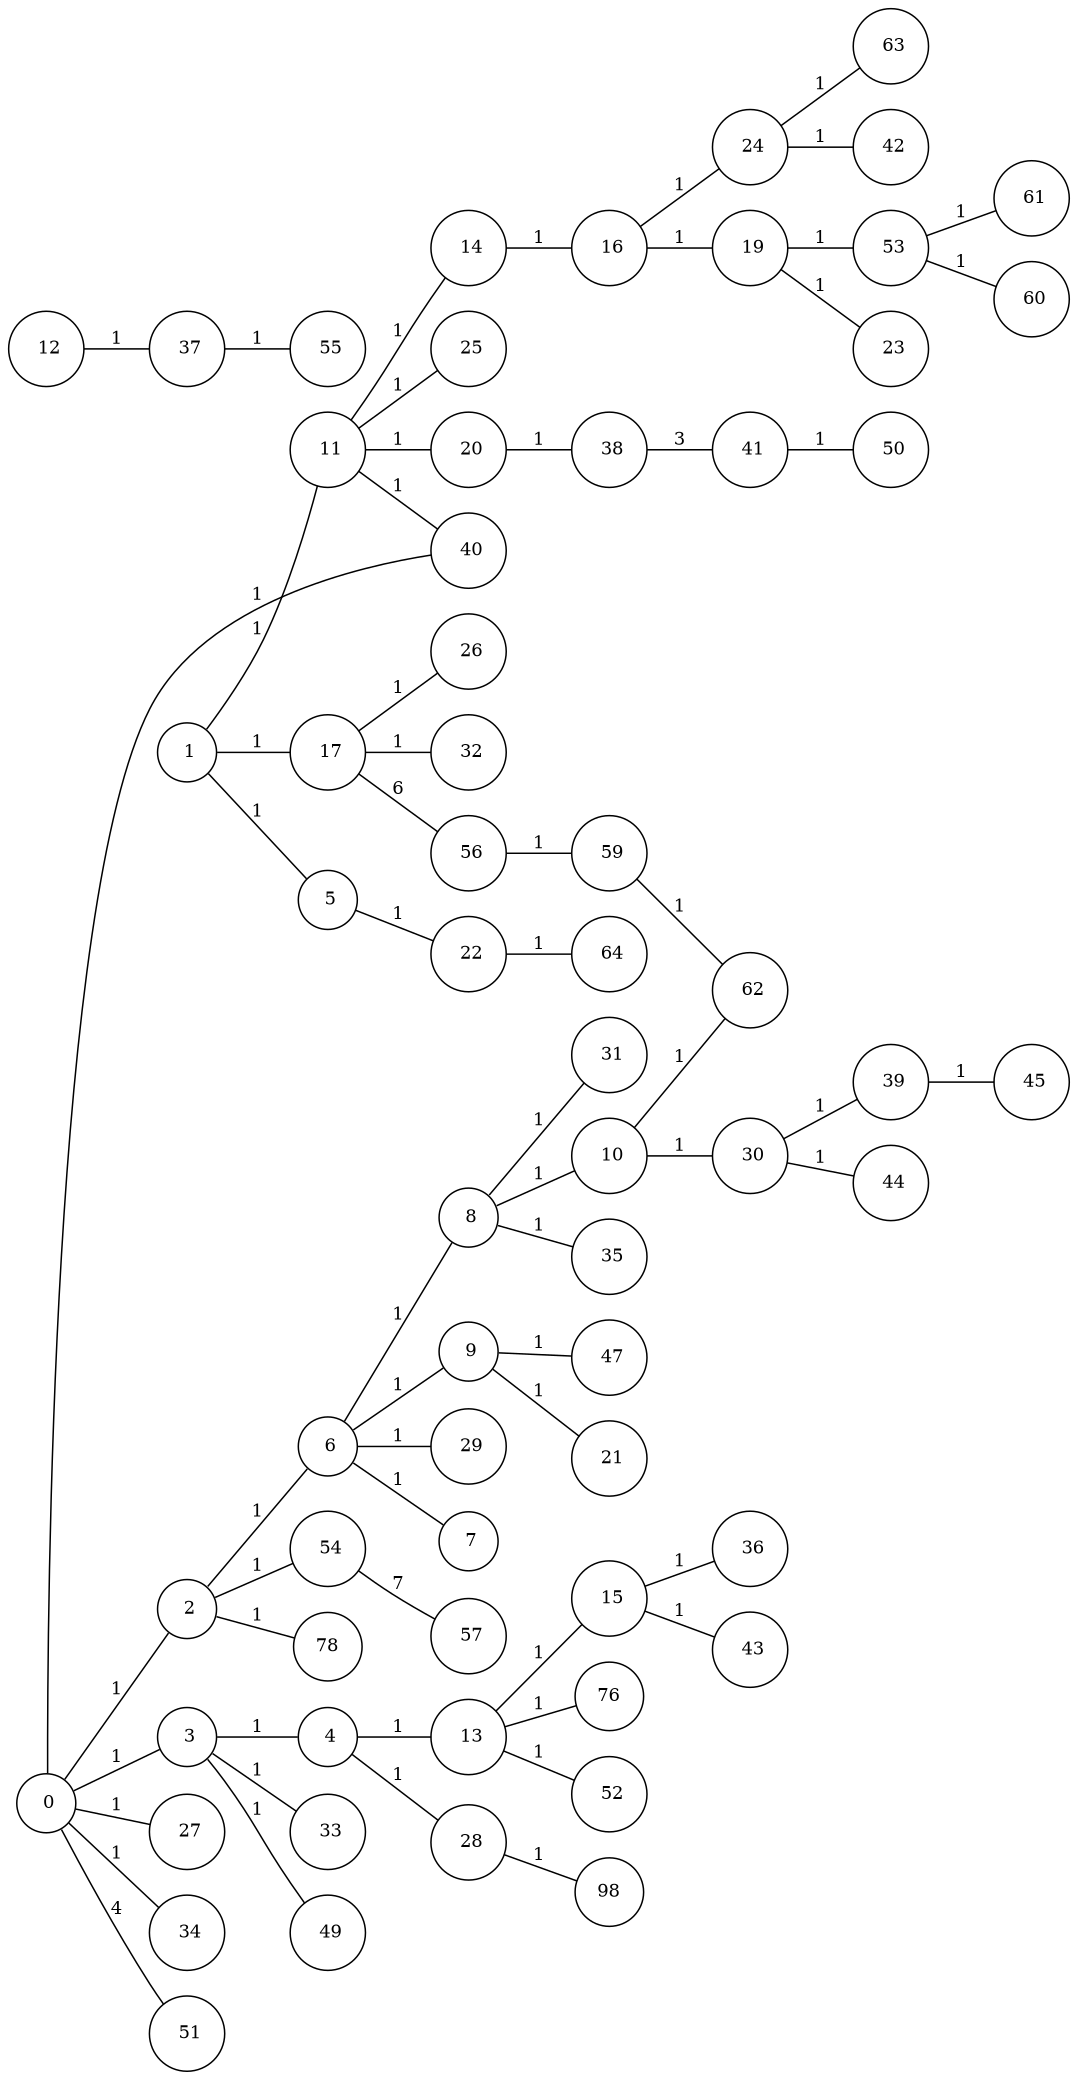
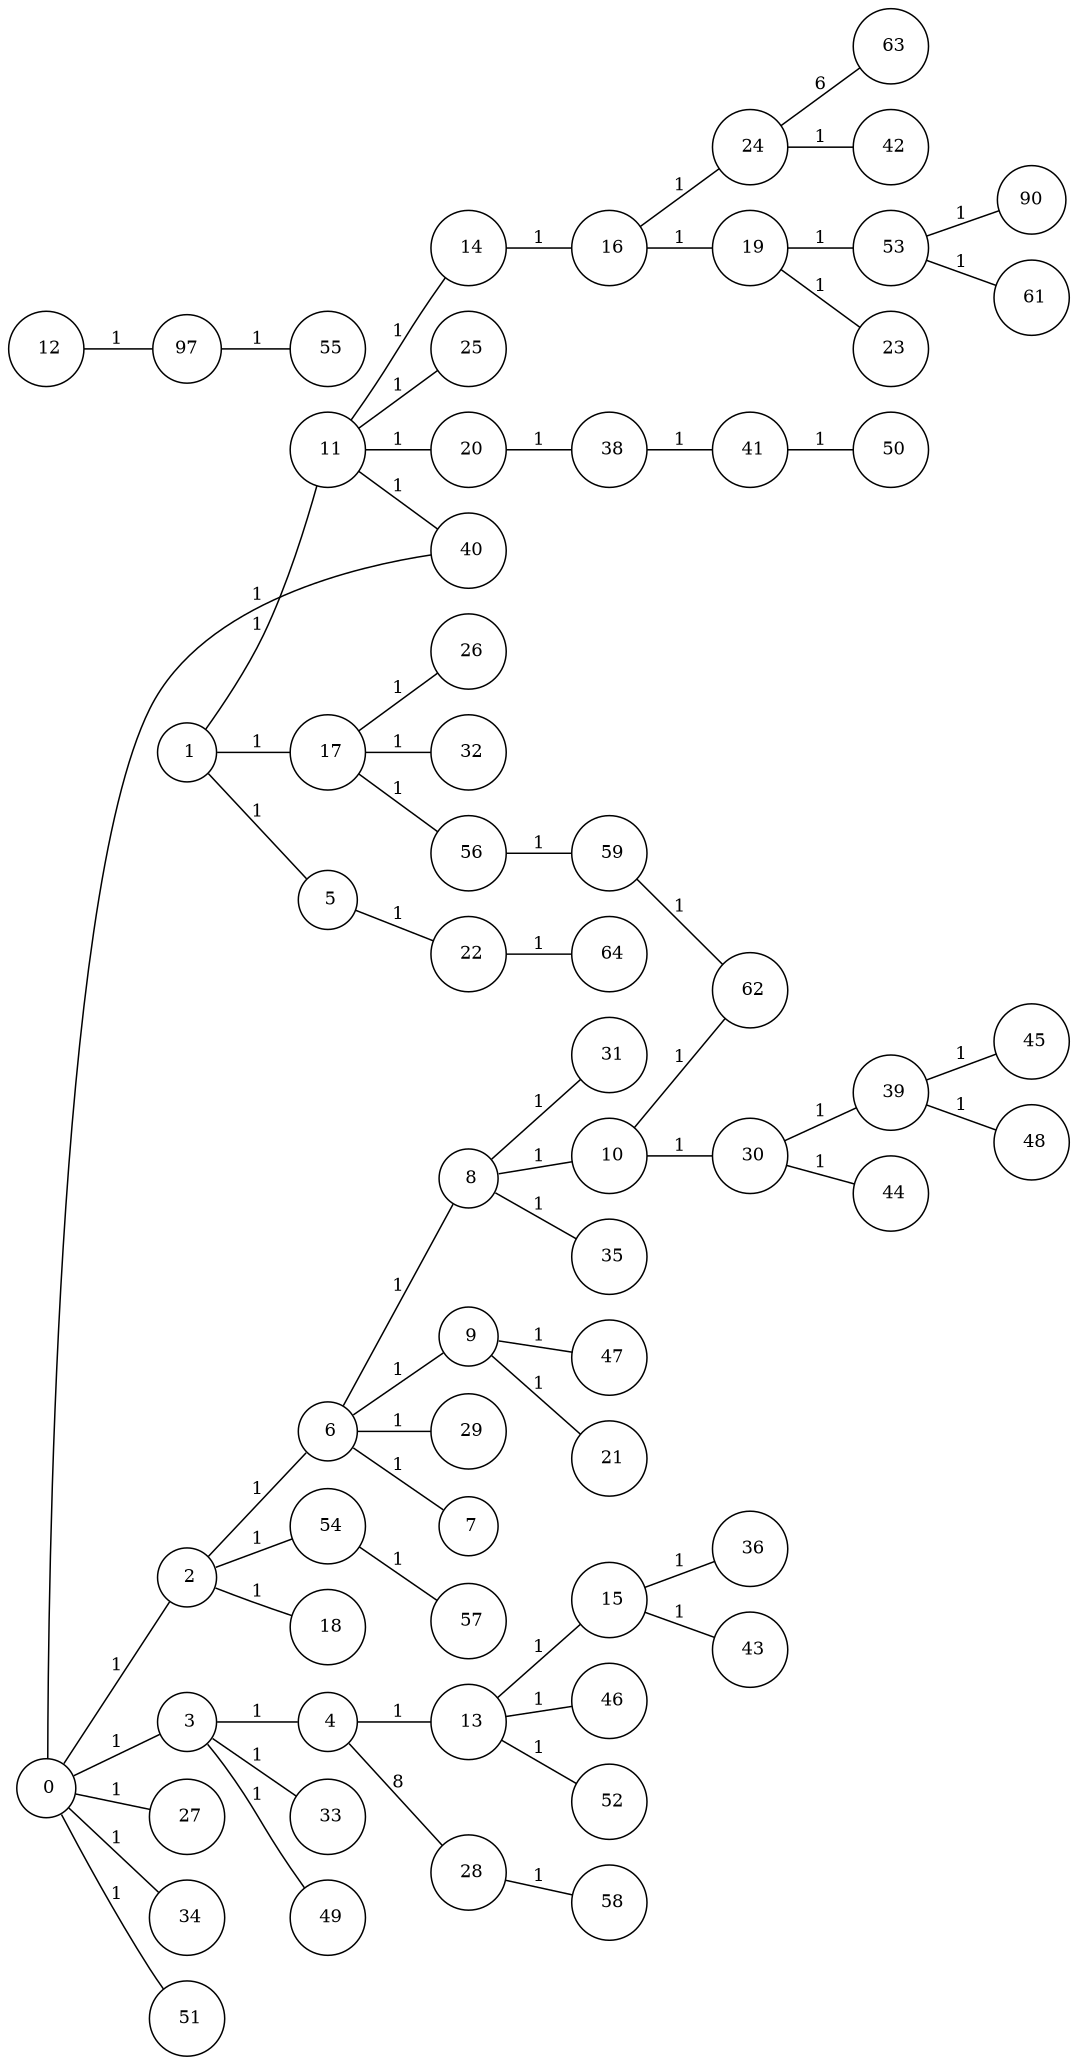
edge "63" -- "24": label "1" -> "6"
node "60": label "60" -> "90"
node "37": label "37" -> "97"
edge "38" -- "41": label "3" -> "1"
edge "17" -- "56": label "6" -> "1"
node "48": added
edge "54" -- "57": label "7" -> "1"
node "78": label "78" -> "18"
node "76": label "76" -> "46"
edge "4" -- "28": label "1" -> "8"
node "98": label "98" -> "58"
edge "0" -- "51": label "4" -> "1"
